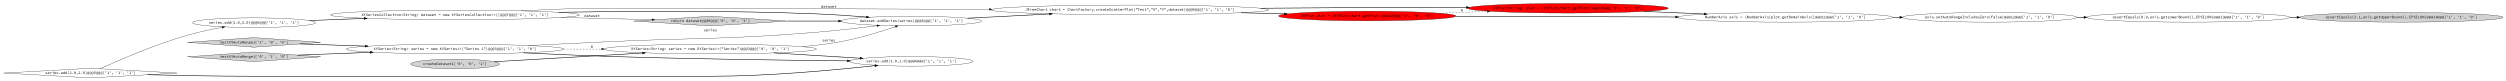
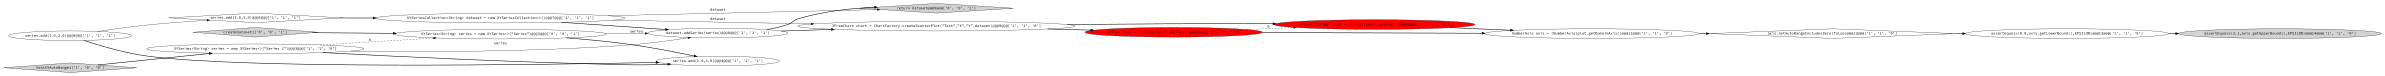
node "axis.setAutoRangeIncludesZero(false)@@@12@@@['1', '1', '0']": shape ellipse -> diamond
edge "return dataset@@@9@@@['0', '0', '1']" -> "dataset.addSeries(series)@@@8@@@['1', '1', '1']": reversed
node "series.add(3.0,3.0)@@@6@@@['1', '1', '1']": shape ellipse -> diamond
node "testXYAutoRange1['0', '1', '0']": removed
node "createDataset1['0', '0', '1']": shape ellipse -> diamond
node "series.add(2.0,2.0)@@@5@@@['1', '1', '1']": shape diamond -> ellipse
